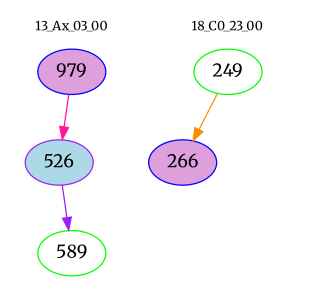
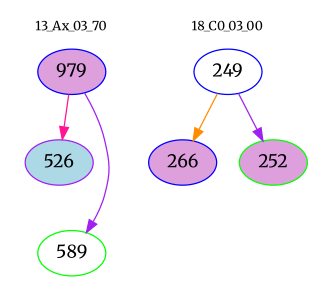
cluster "13_Ax_03_00": label "13_Ax_03_00" -> "13_Ax_03_70"
cluster "18_C0_23_00": label "18_C0_23_00" -> "18_C0_03_00"
node "249": color green -> blue
node "252": added
edge "526" -> "589": now "979" -> "589"
